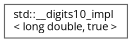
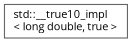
node "std::__digits10_impl < long double, true >": label "std::__digits10_impl < long double, true >" -> "std::__true10_impl < long double, true >"
